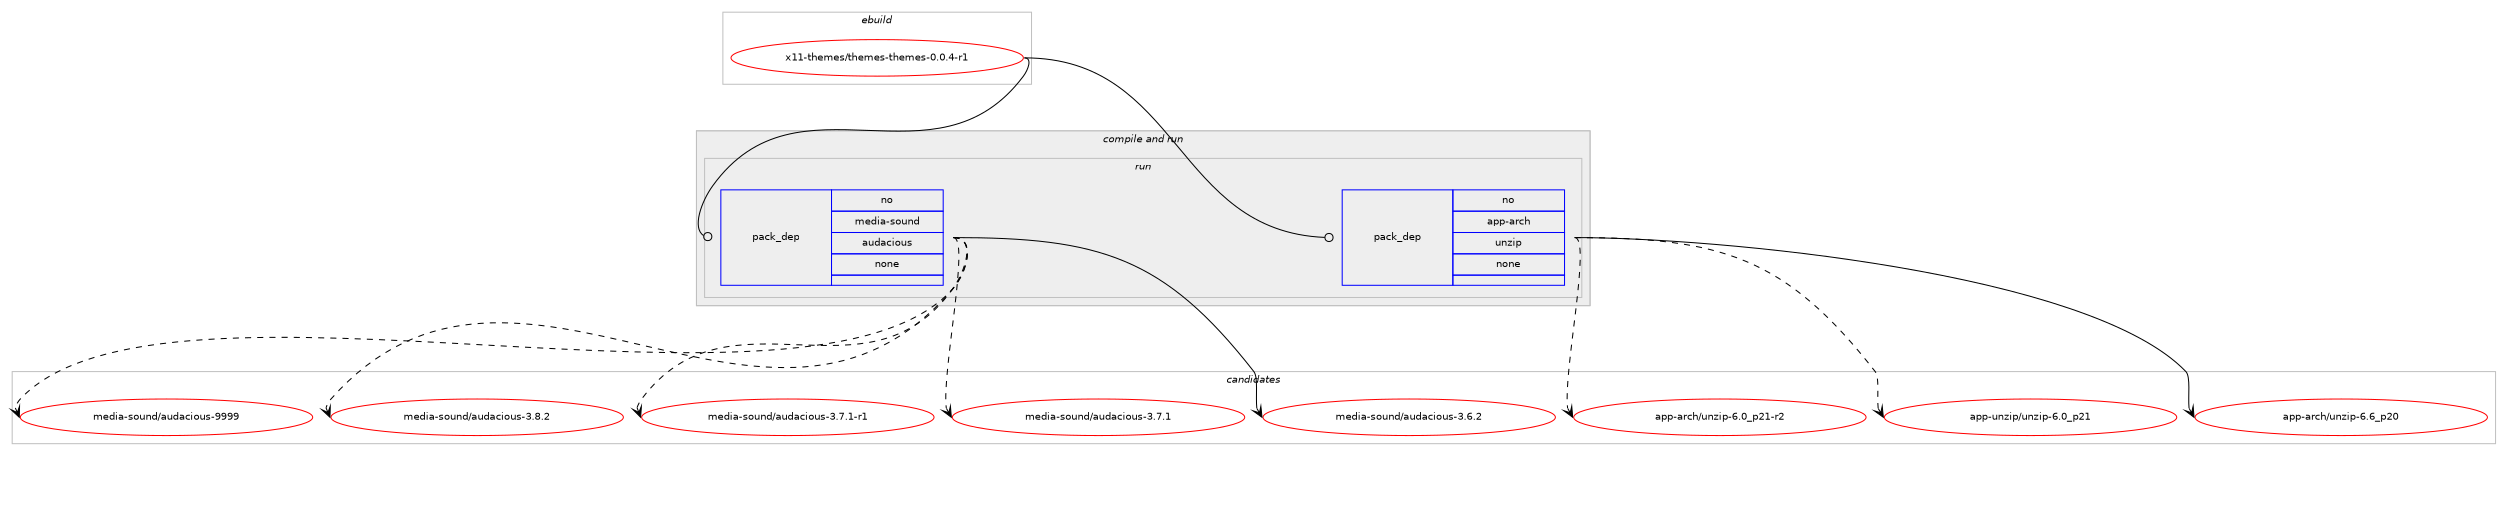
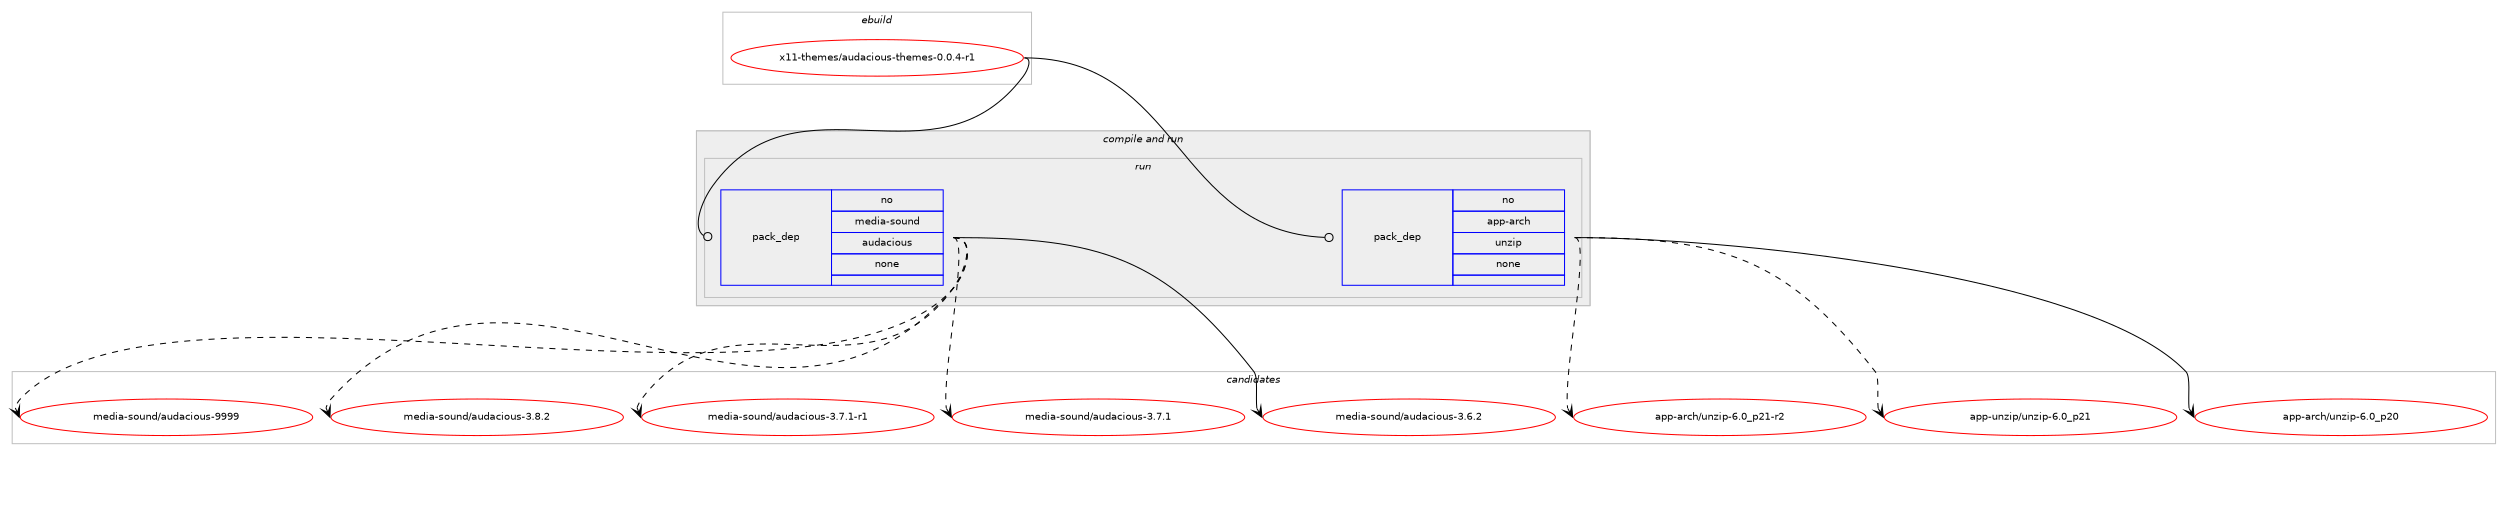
node "x11-themes/themes-themes-0.0.4-r1": label "x11-themes/themes-themes-0.0.4-r1" -> "x11-themes/audacious-themes-0.0.4-r1"
node "app-arch/unzip-6.6_p20": label "app-arch/unzip-6.6_p20" -> "app-arch/unzip-6.0_p20"
